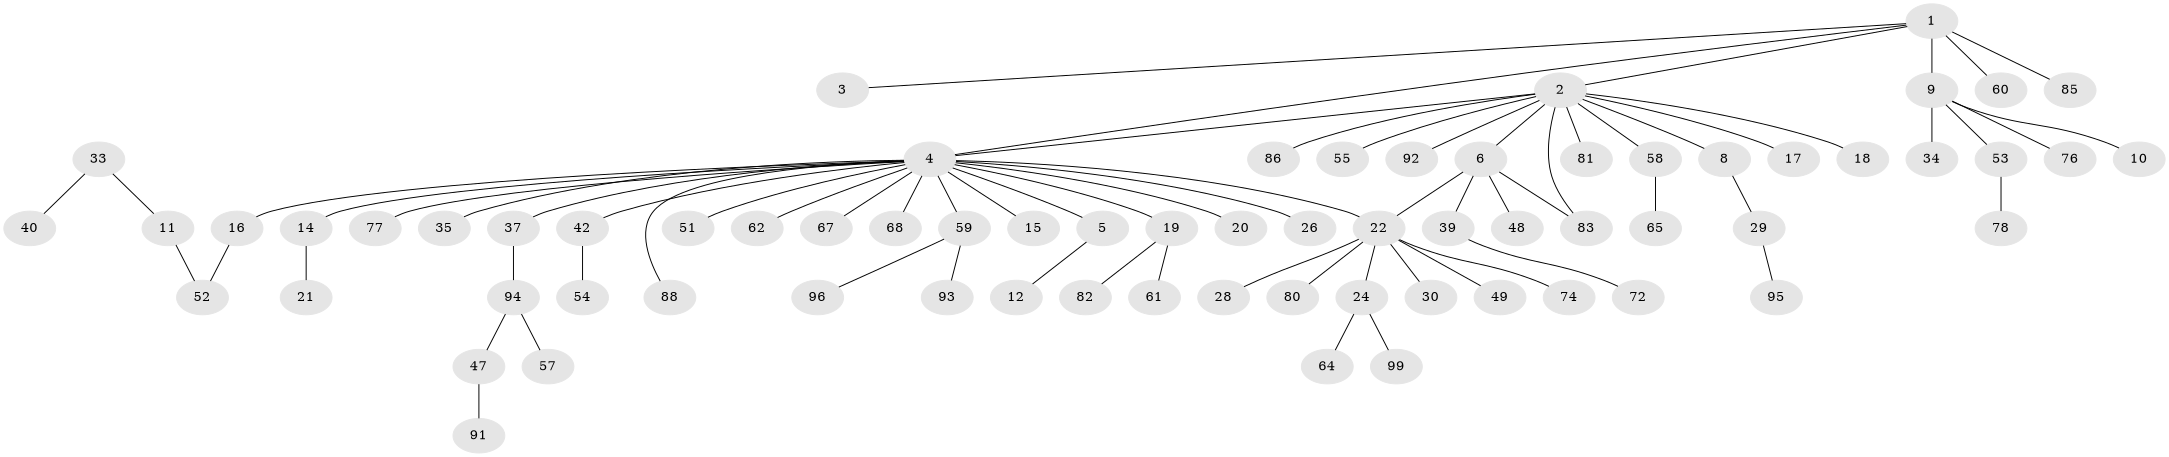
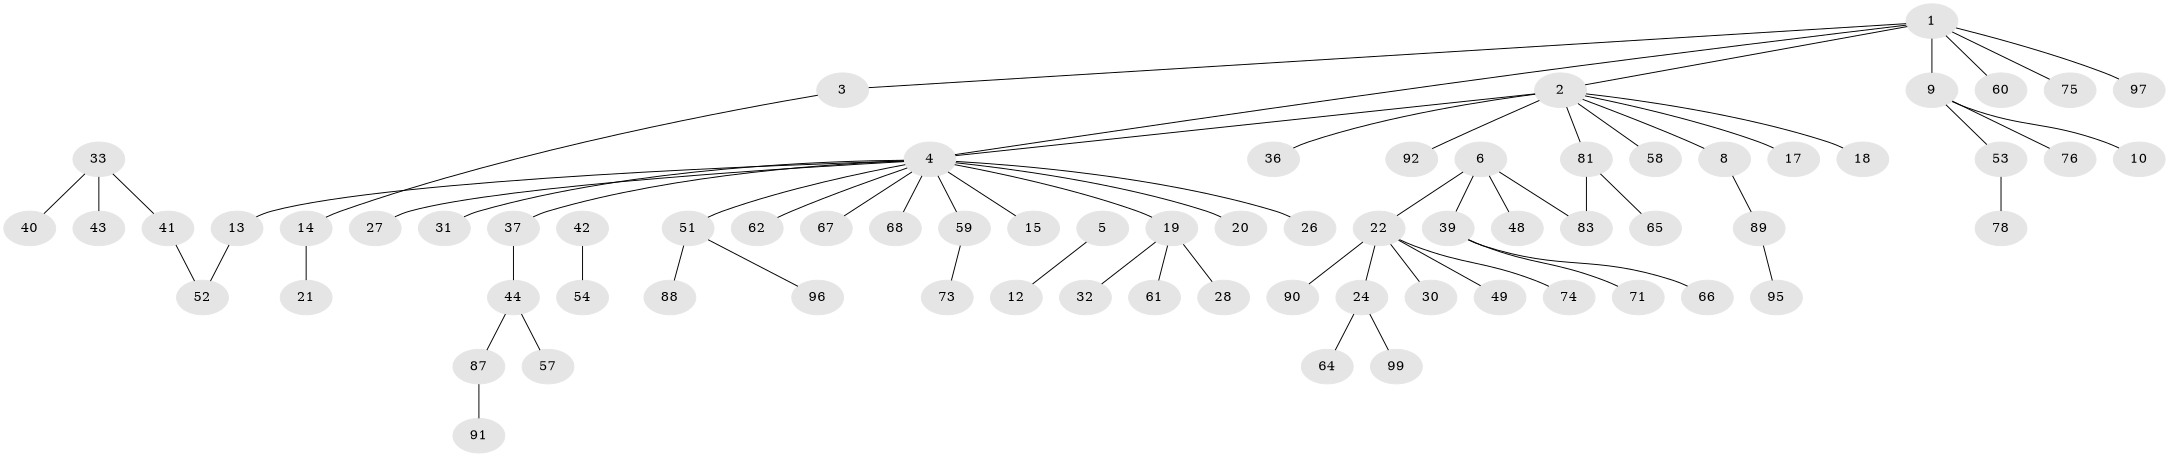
node "85": label "85" -> "75"
node "97": added
edge "2" -- "6": removed
node "86": label "86" -> "36"
node "55": removed
node "34": removed
edge "2" -- "83": now "81" -- "83"
edge "4" -- "22": removed
edge "4" -- "88": now "51" -- "88"
edge "4" -- "42": removed
edge "4" -- "14": now "3" -- "14"
edge "4" -- "5": removed
edge "58" -- "65": now "81" -- "65"
node "43": added
node "11": label "11" -> "41"
node "16": label "16" -> "13"
node "77": label "77" -> "27"
node "35": label "35" -> "31"
node "29": label "29" -> "89"
edge "59" -- "96": now "51" -- "96"
edge "22" -- "28": now "19" -- "28"
node "94": label "94" -> "44"
node "93": label "93" -> "73"
node "82": label "82" -> "32"
node "80": label "80" -> "90"
node "72": label "72" -> "71"
node "66": added
node "47": label "47" -> "87"
